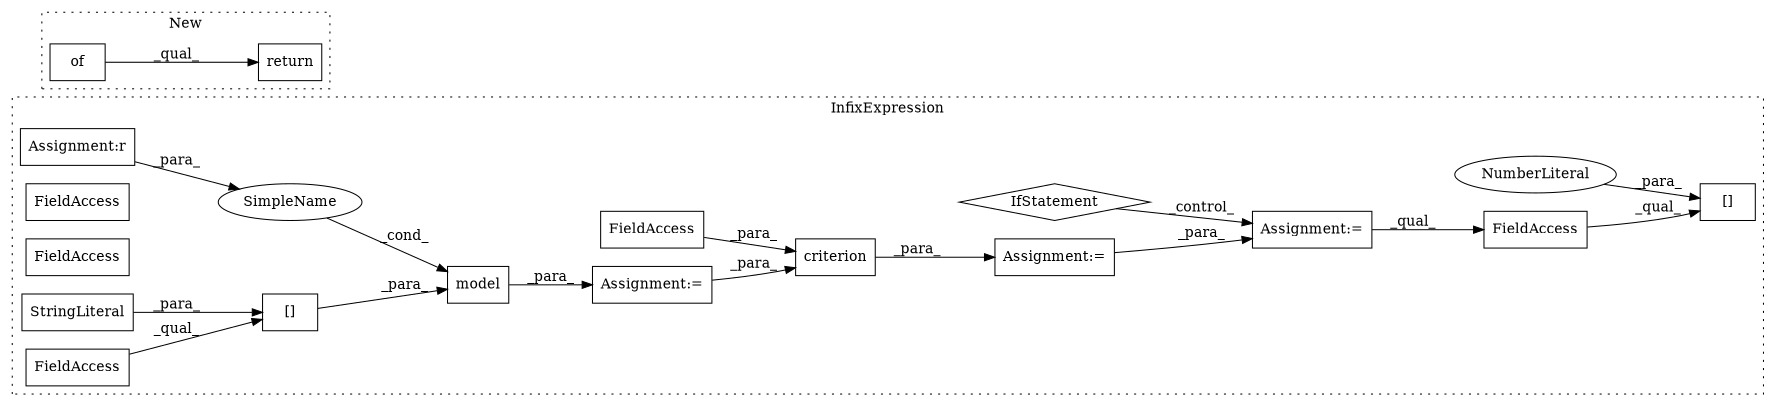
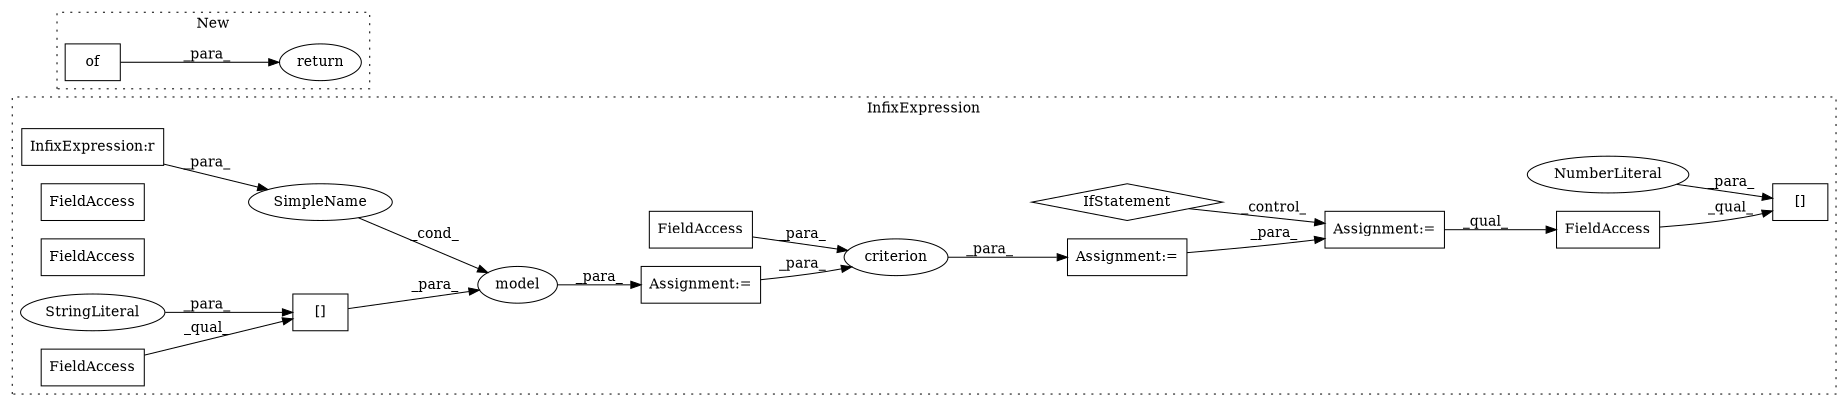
edge "of" -> "return": label "_qual_" -> "_para_"
node "return": shape box -> ellipse
node "Assignment:r": label "Assignment:r" -> "InfixExpression:r"
node "criterion": shape box -> ellipse
node "model": shape box -> ellipse
node "StringLiteral": shape box -> ellipse
